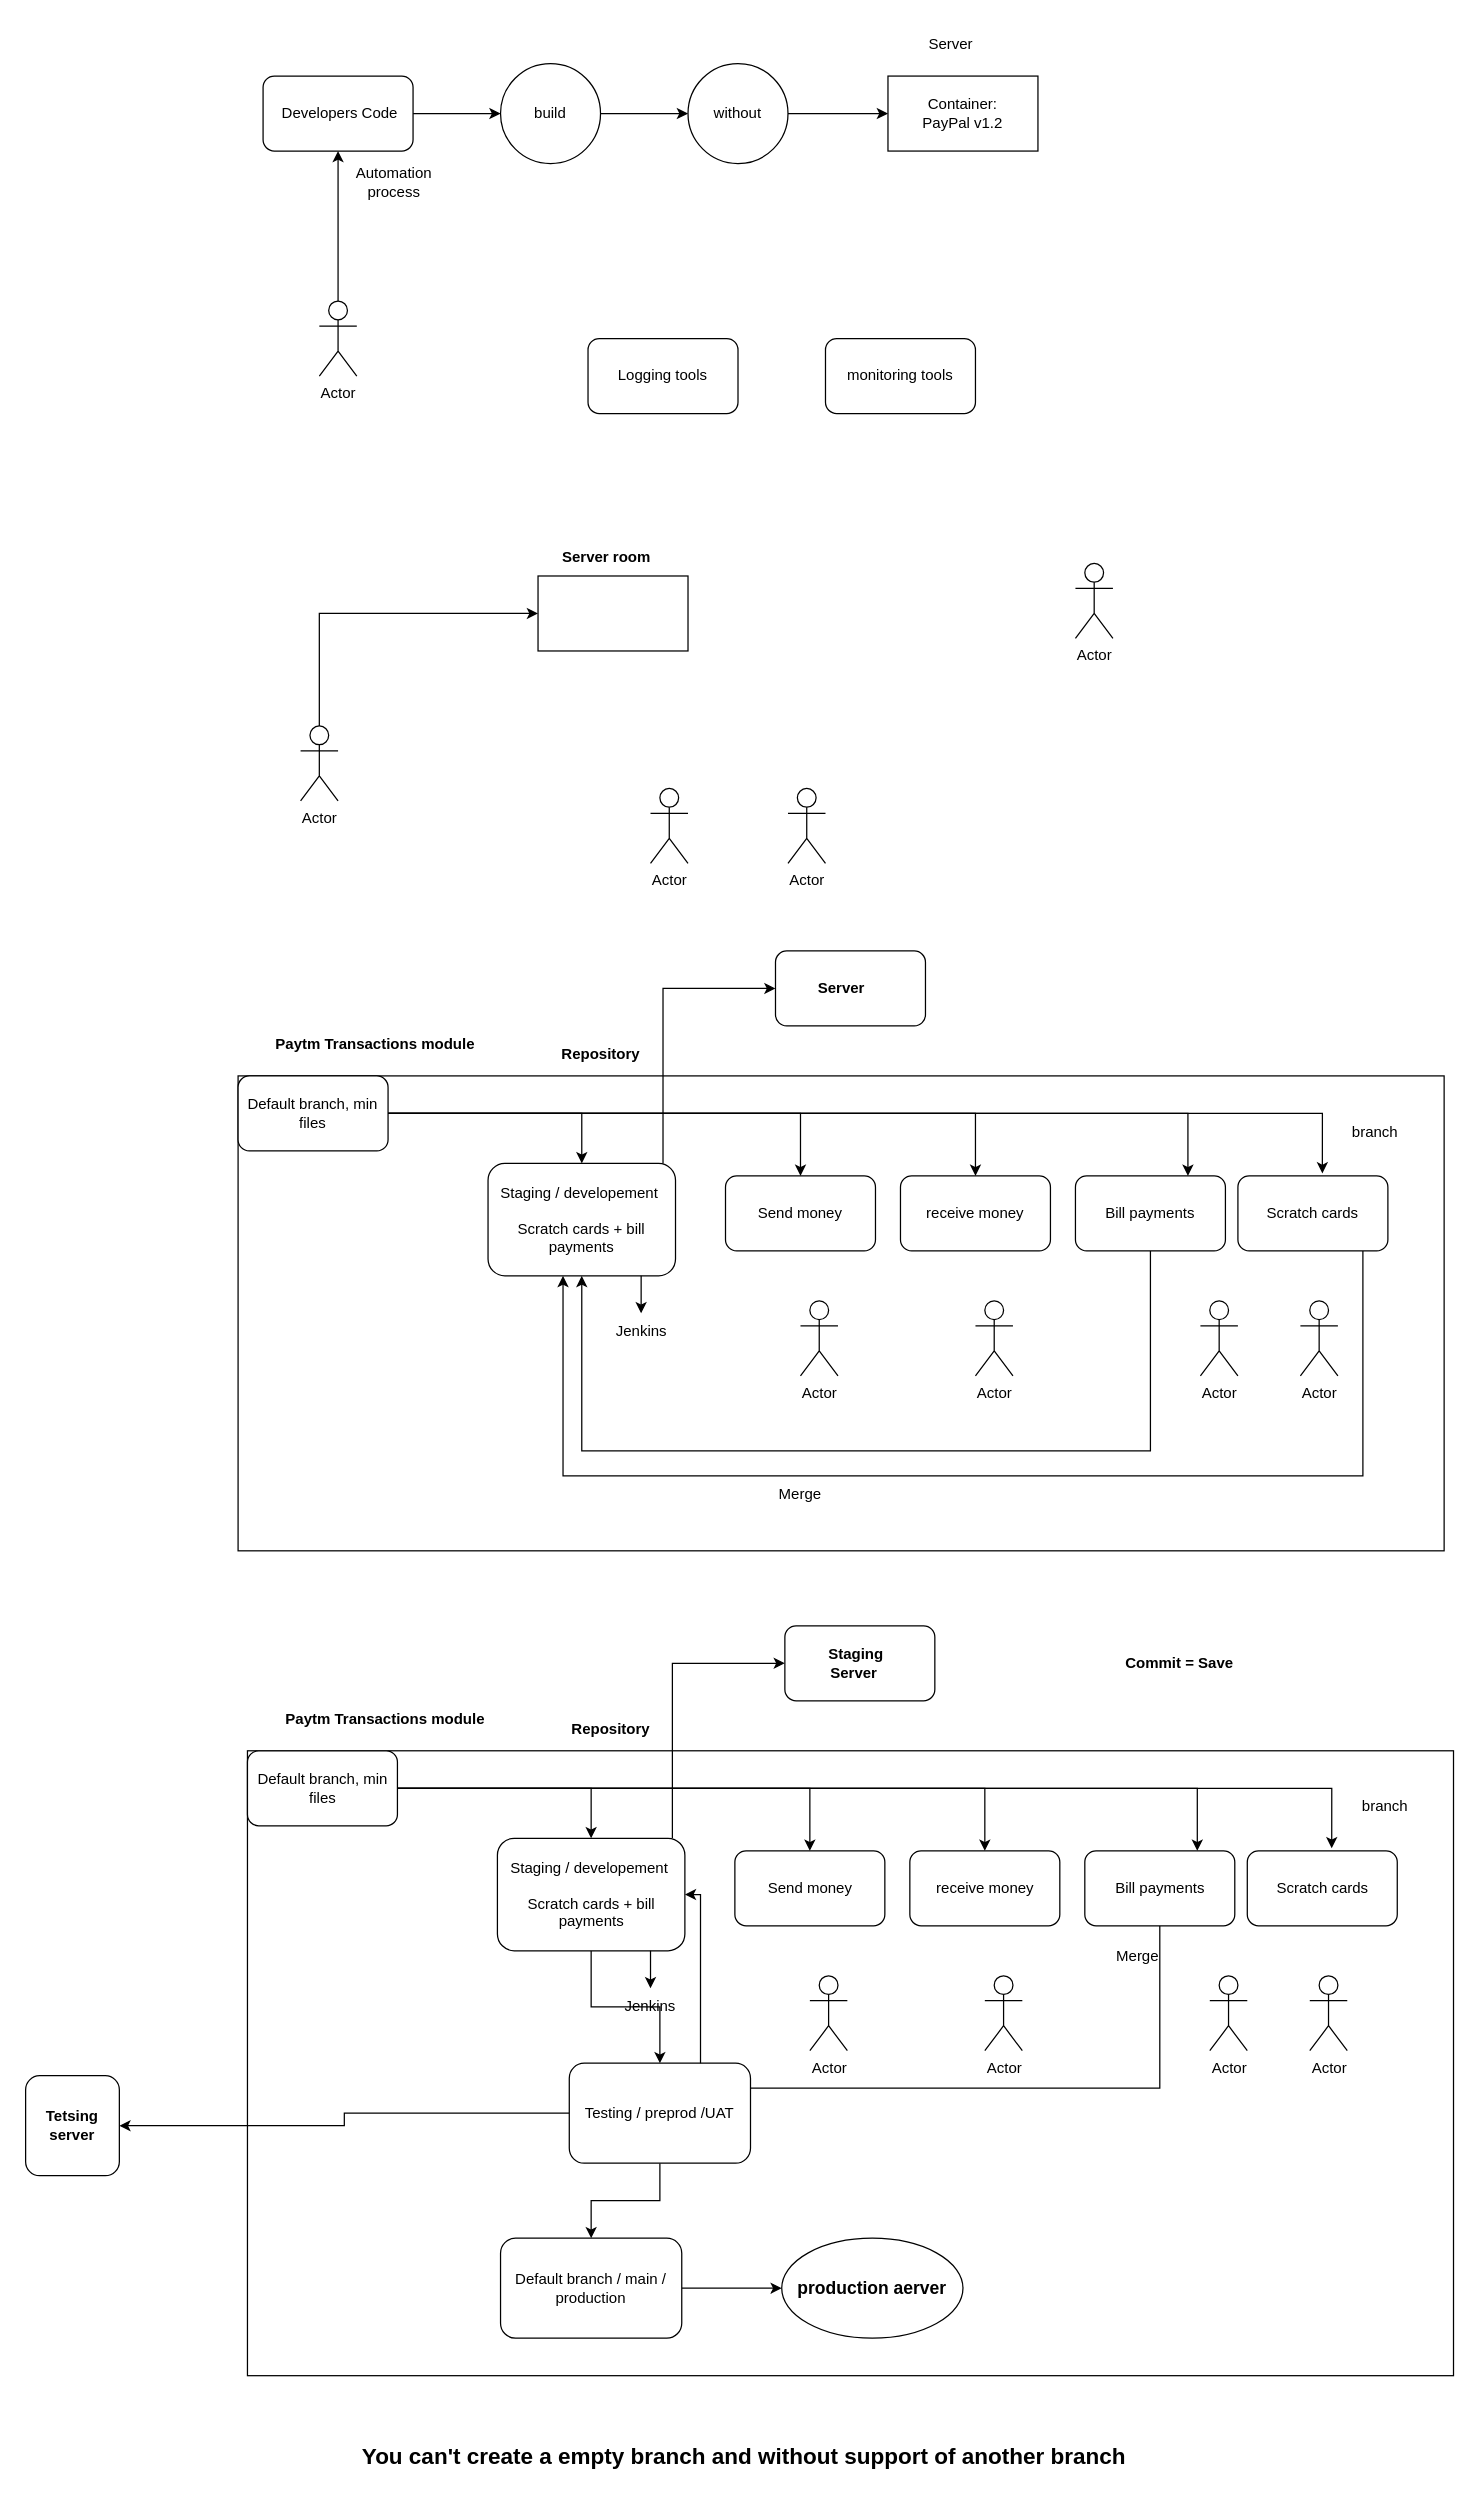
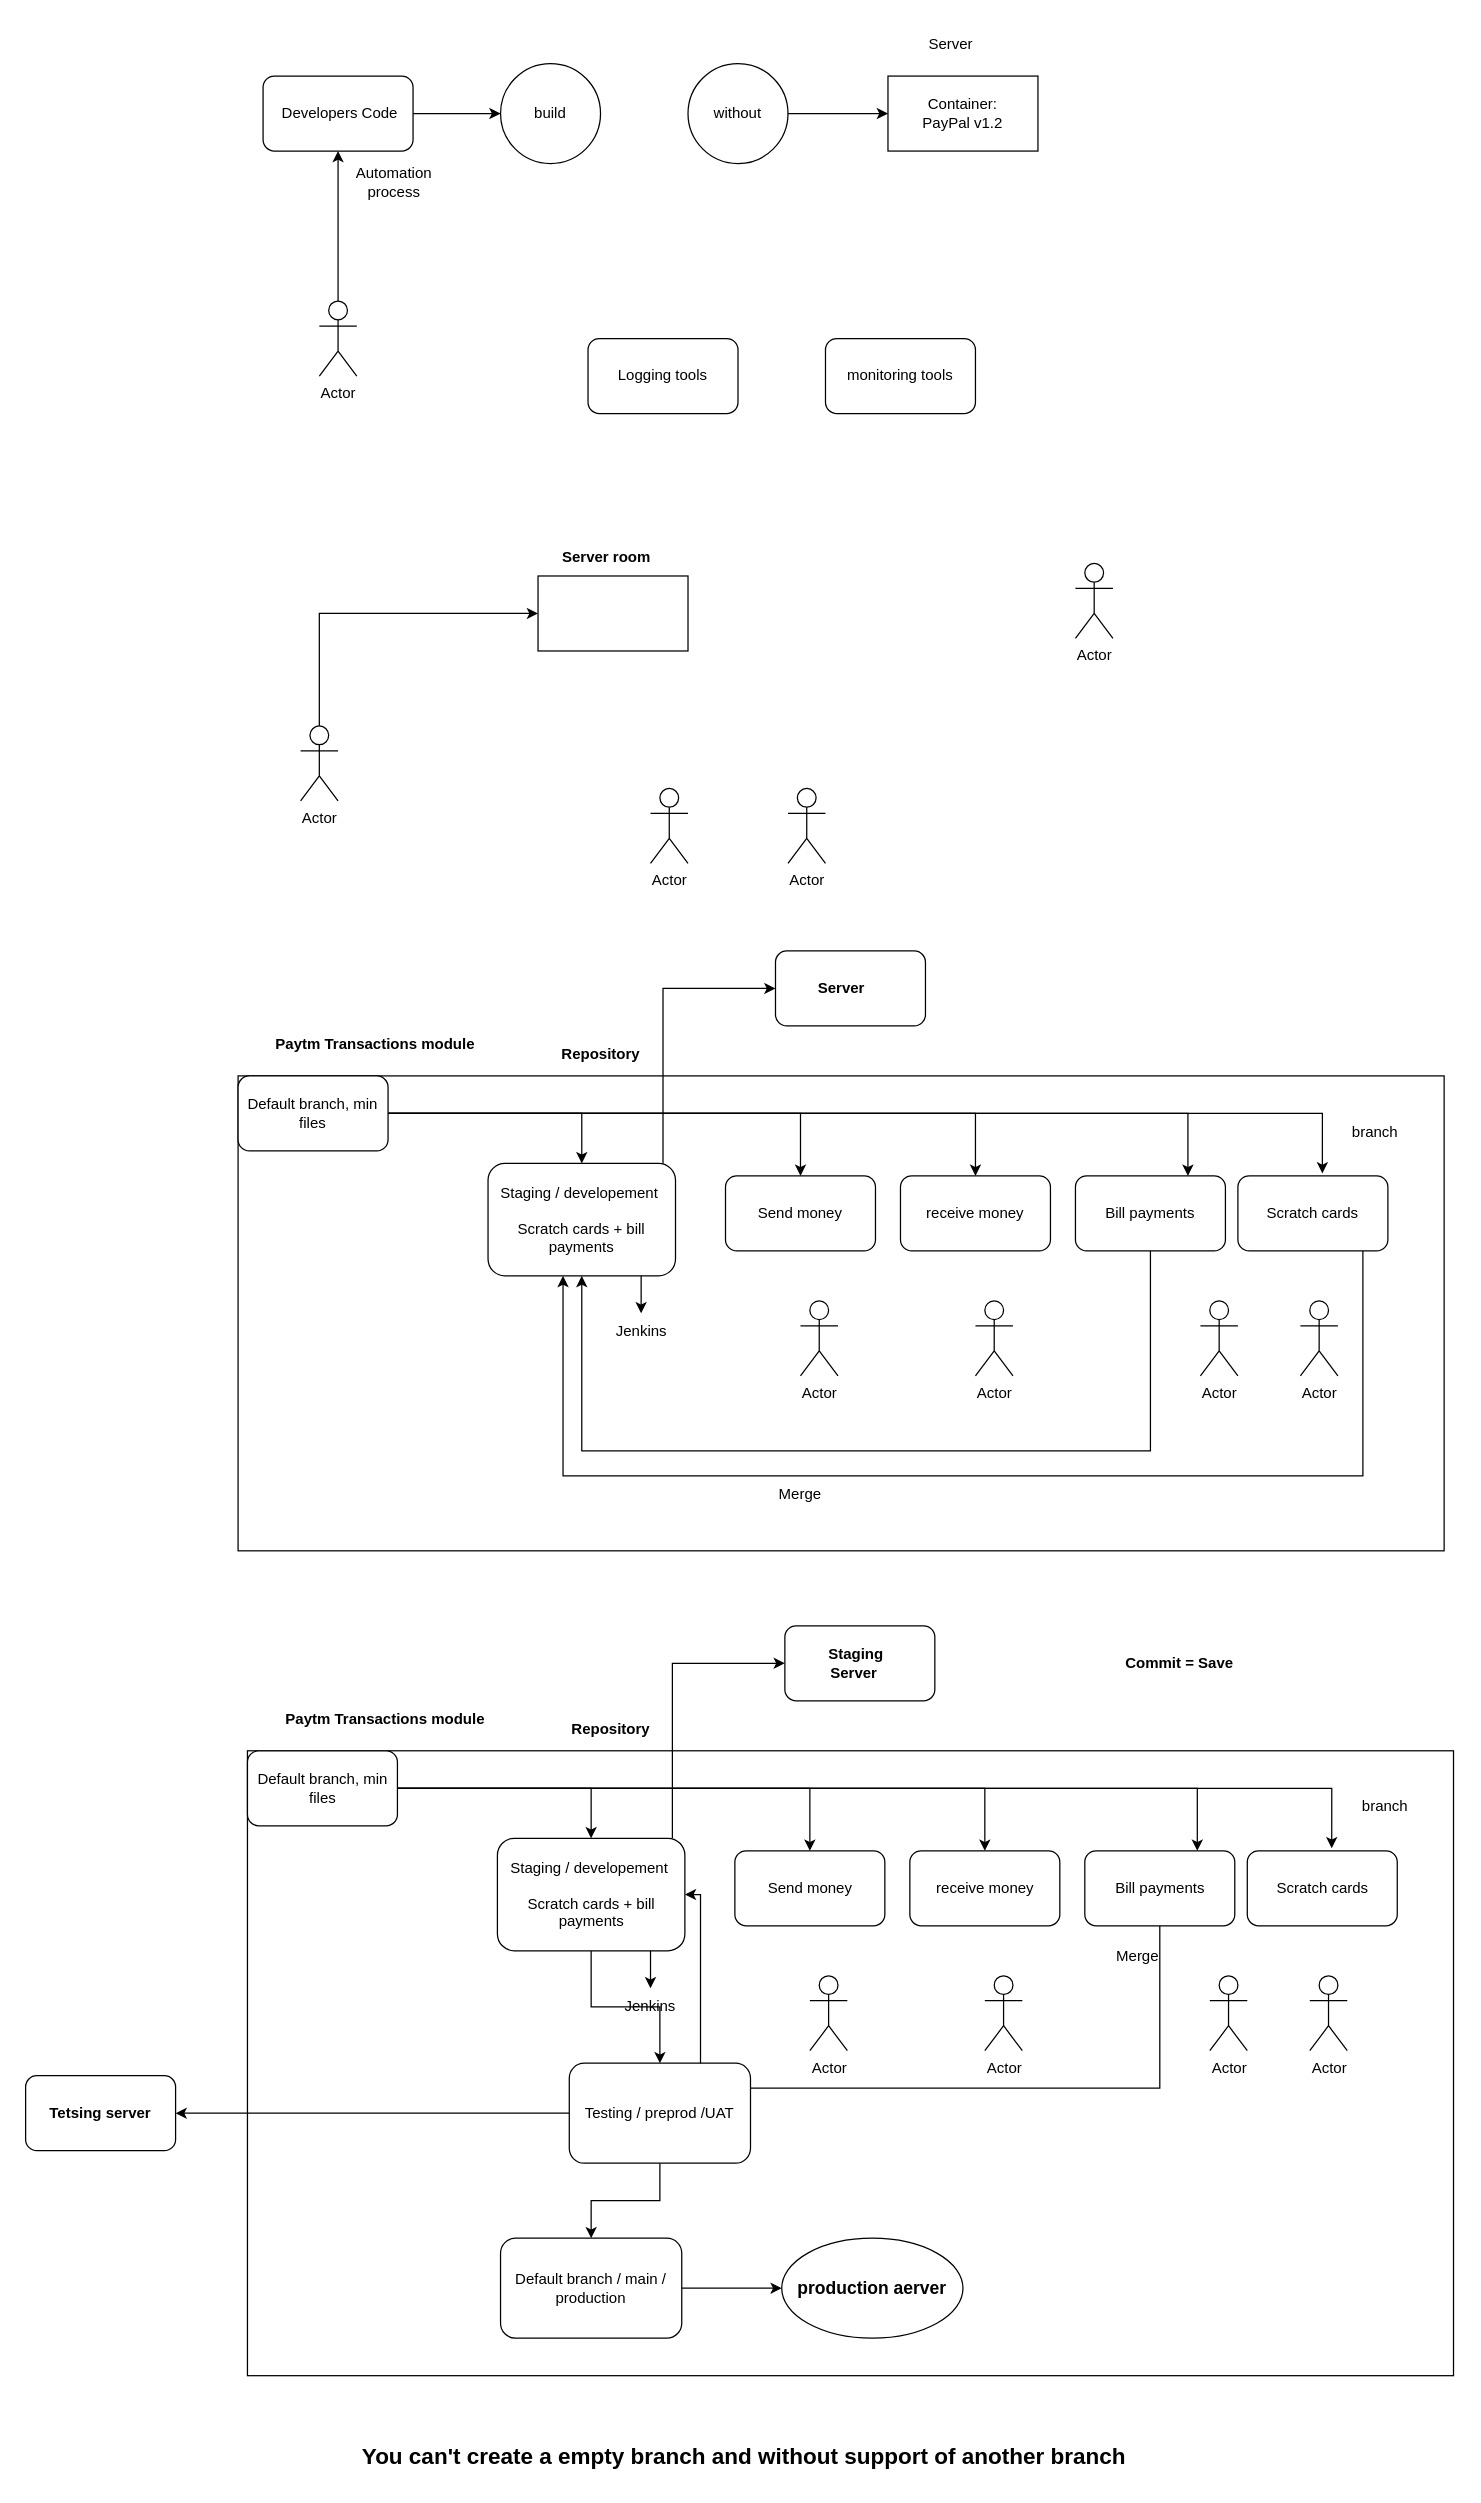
edge "build" -> "without": removed
node "Tetsing server": size 94x100 -> 150x75
